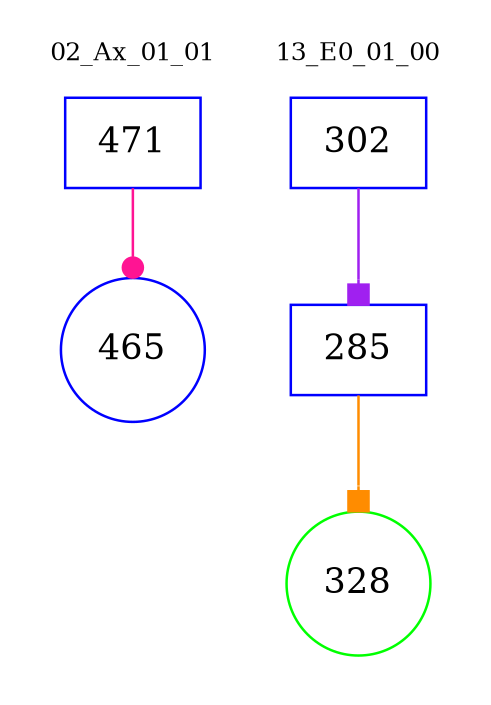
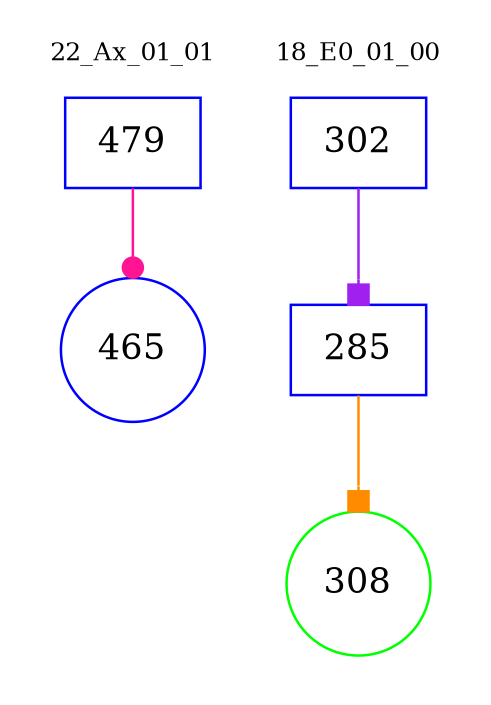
cluster "02_Ax_01_01": label "02_Ax_01_01" -> "22_Ax_01_01"
cluster "13_E0_01_00": label "13_E0_01_00" -> "18_E0_01_00"
node "471": label "471" -> "479"
node "328": label "328" -> "308"
